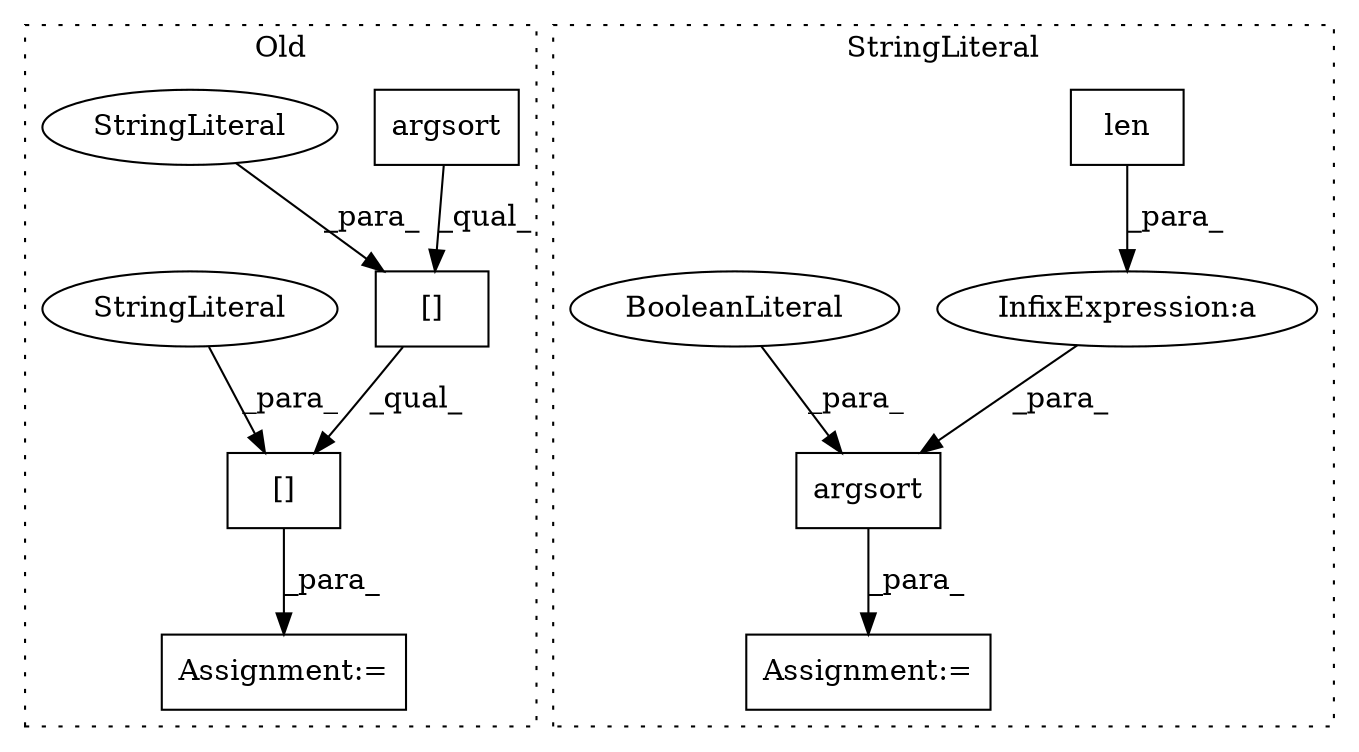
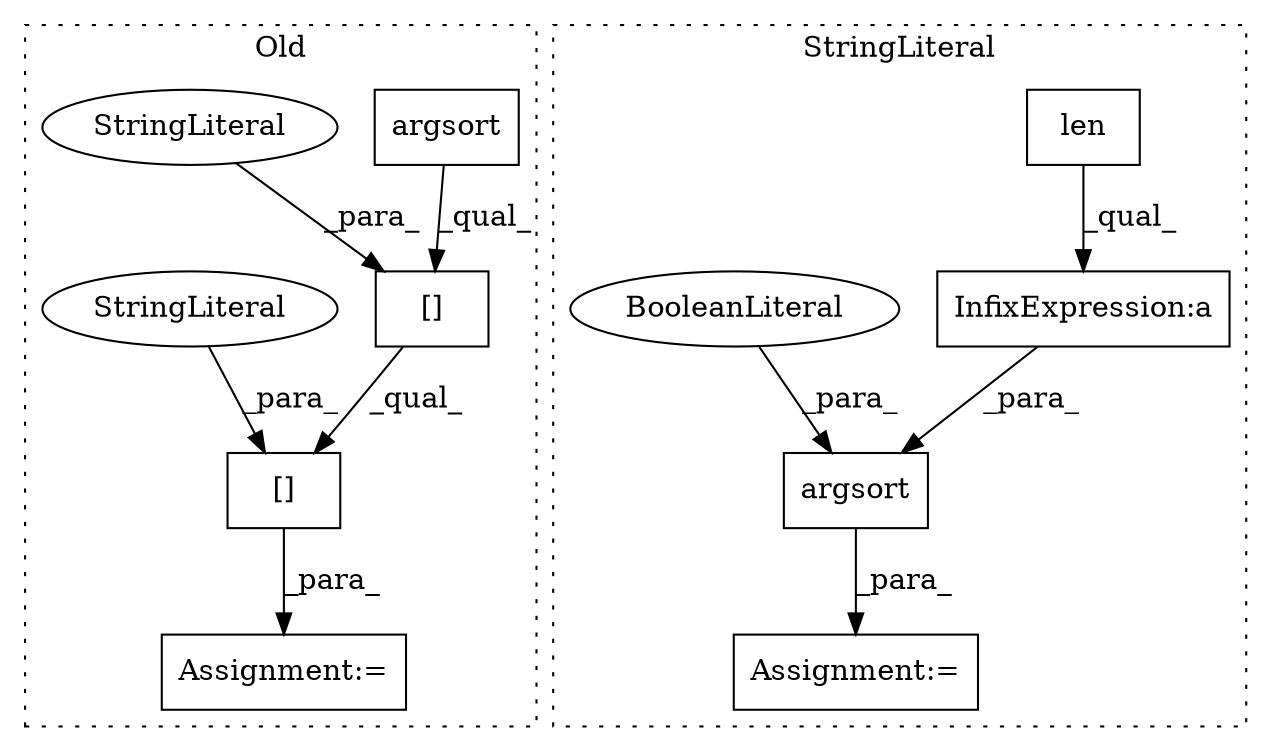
edge "len" -> "InfixExpression:a": label "_para_" -> "_qual_"
node "InfixExpression:a": shape ellipse -> box
